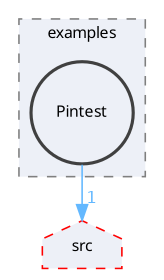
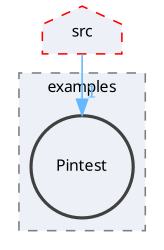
edge "Pintest" -> "src": reversed
